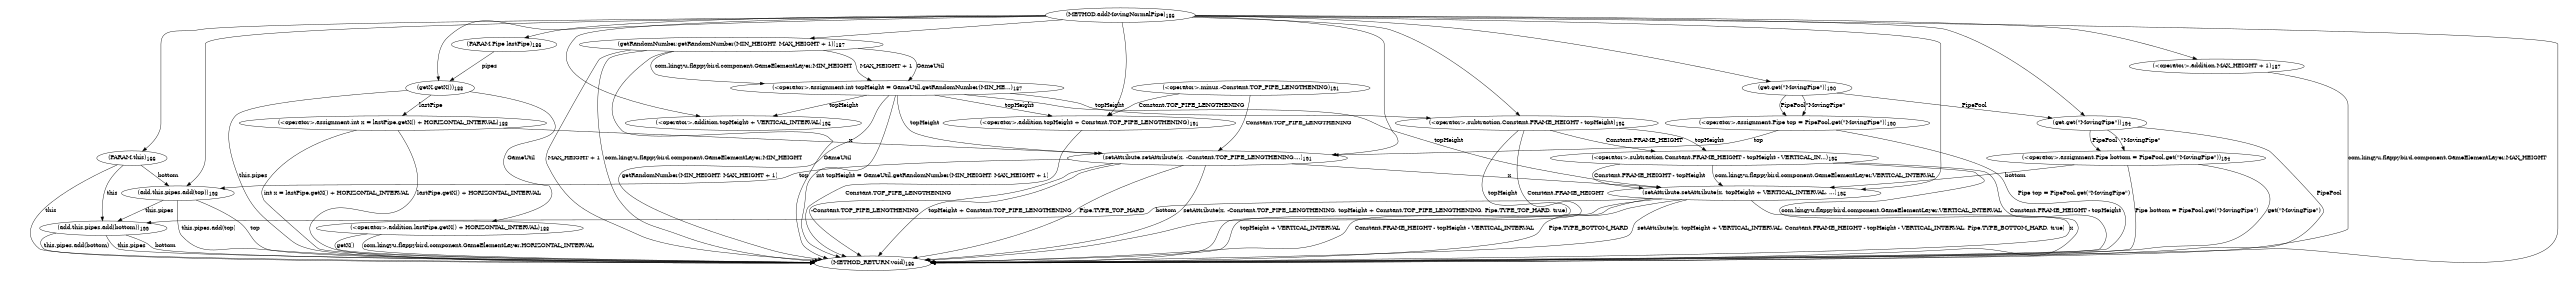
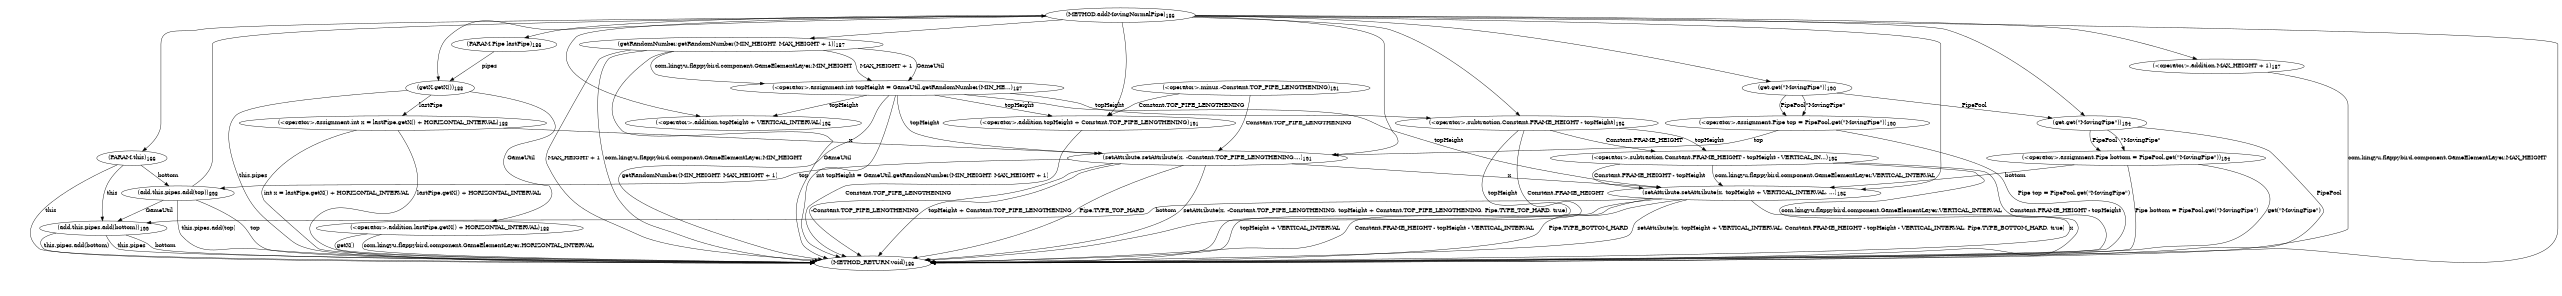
edge "(METHOD,addMovingNormalPipe)" -> "(add,this.pipes.add(top))": reversed
node "(add,this.pipes.add(top))": text "198" -> "898"
edge "(add,this.pipes.add(top))" -> "(add,this.pipes.add(bottom))": label "this.pipes" -> "GameUtil"
